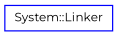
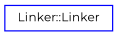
node "System::Linker": label "System::Linker" -> "Linker::Linker"
